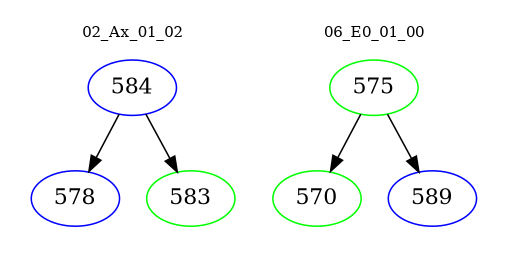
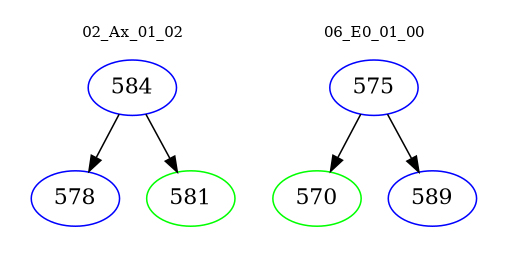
node "575": color green -> blue
node "583": label "583" -> "581"
